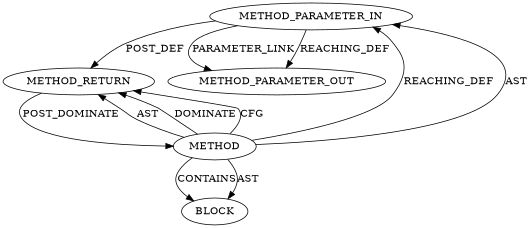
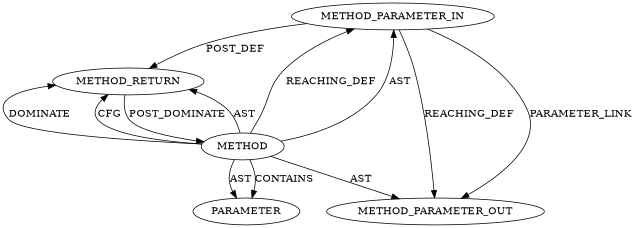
edge "METHOD" -> "METHOD_PARAMETER_OUT": added, label "AST"
node "BLOCK": label "BLOCK" -> "PARAMETER"
